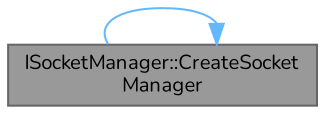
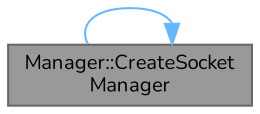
node "ISocketManager::CreateSocket Manager": label "ISocketManager::CreateSocket Manager" -> "Manager::CreateSocket Manager"
